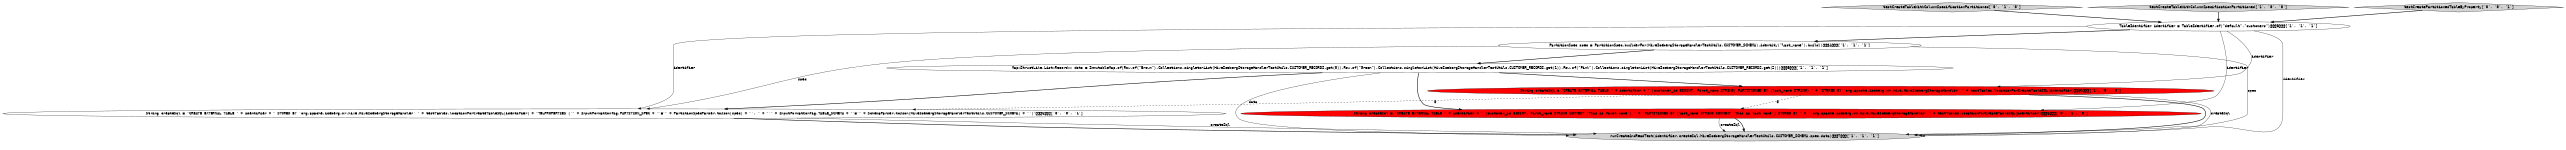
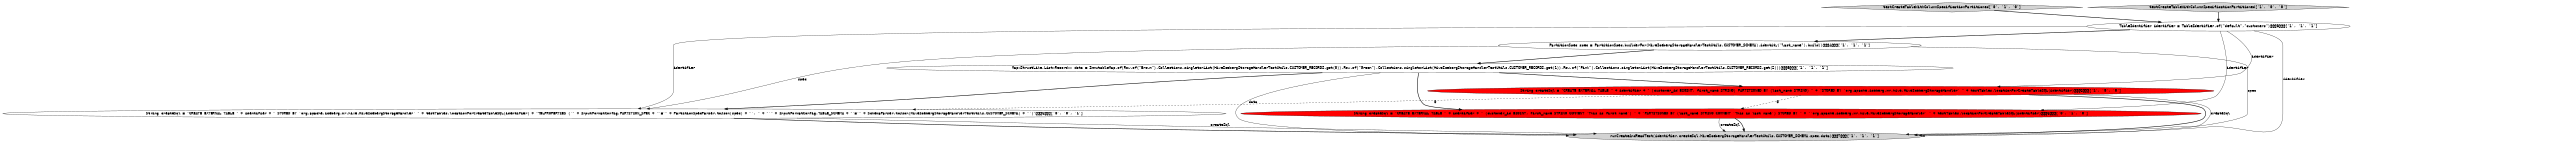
node "testCreatePartitionedTableByProperty['0', '0', '1']": removed
